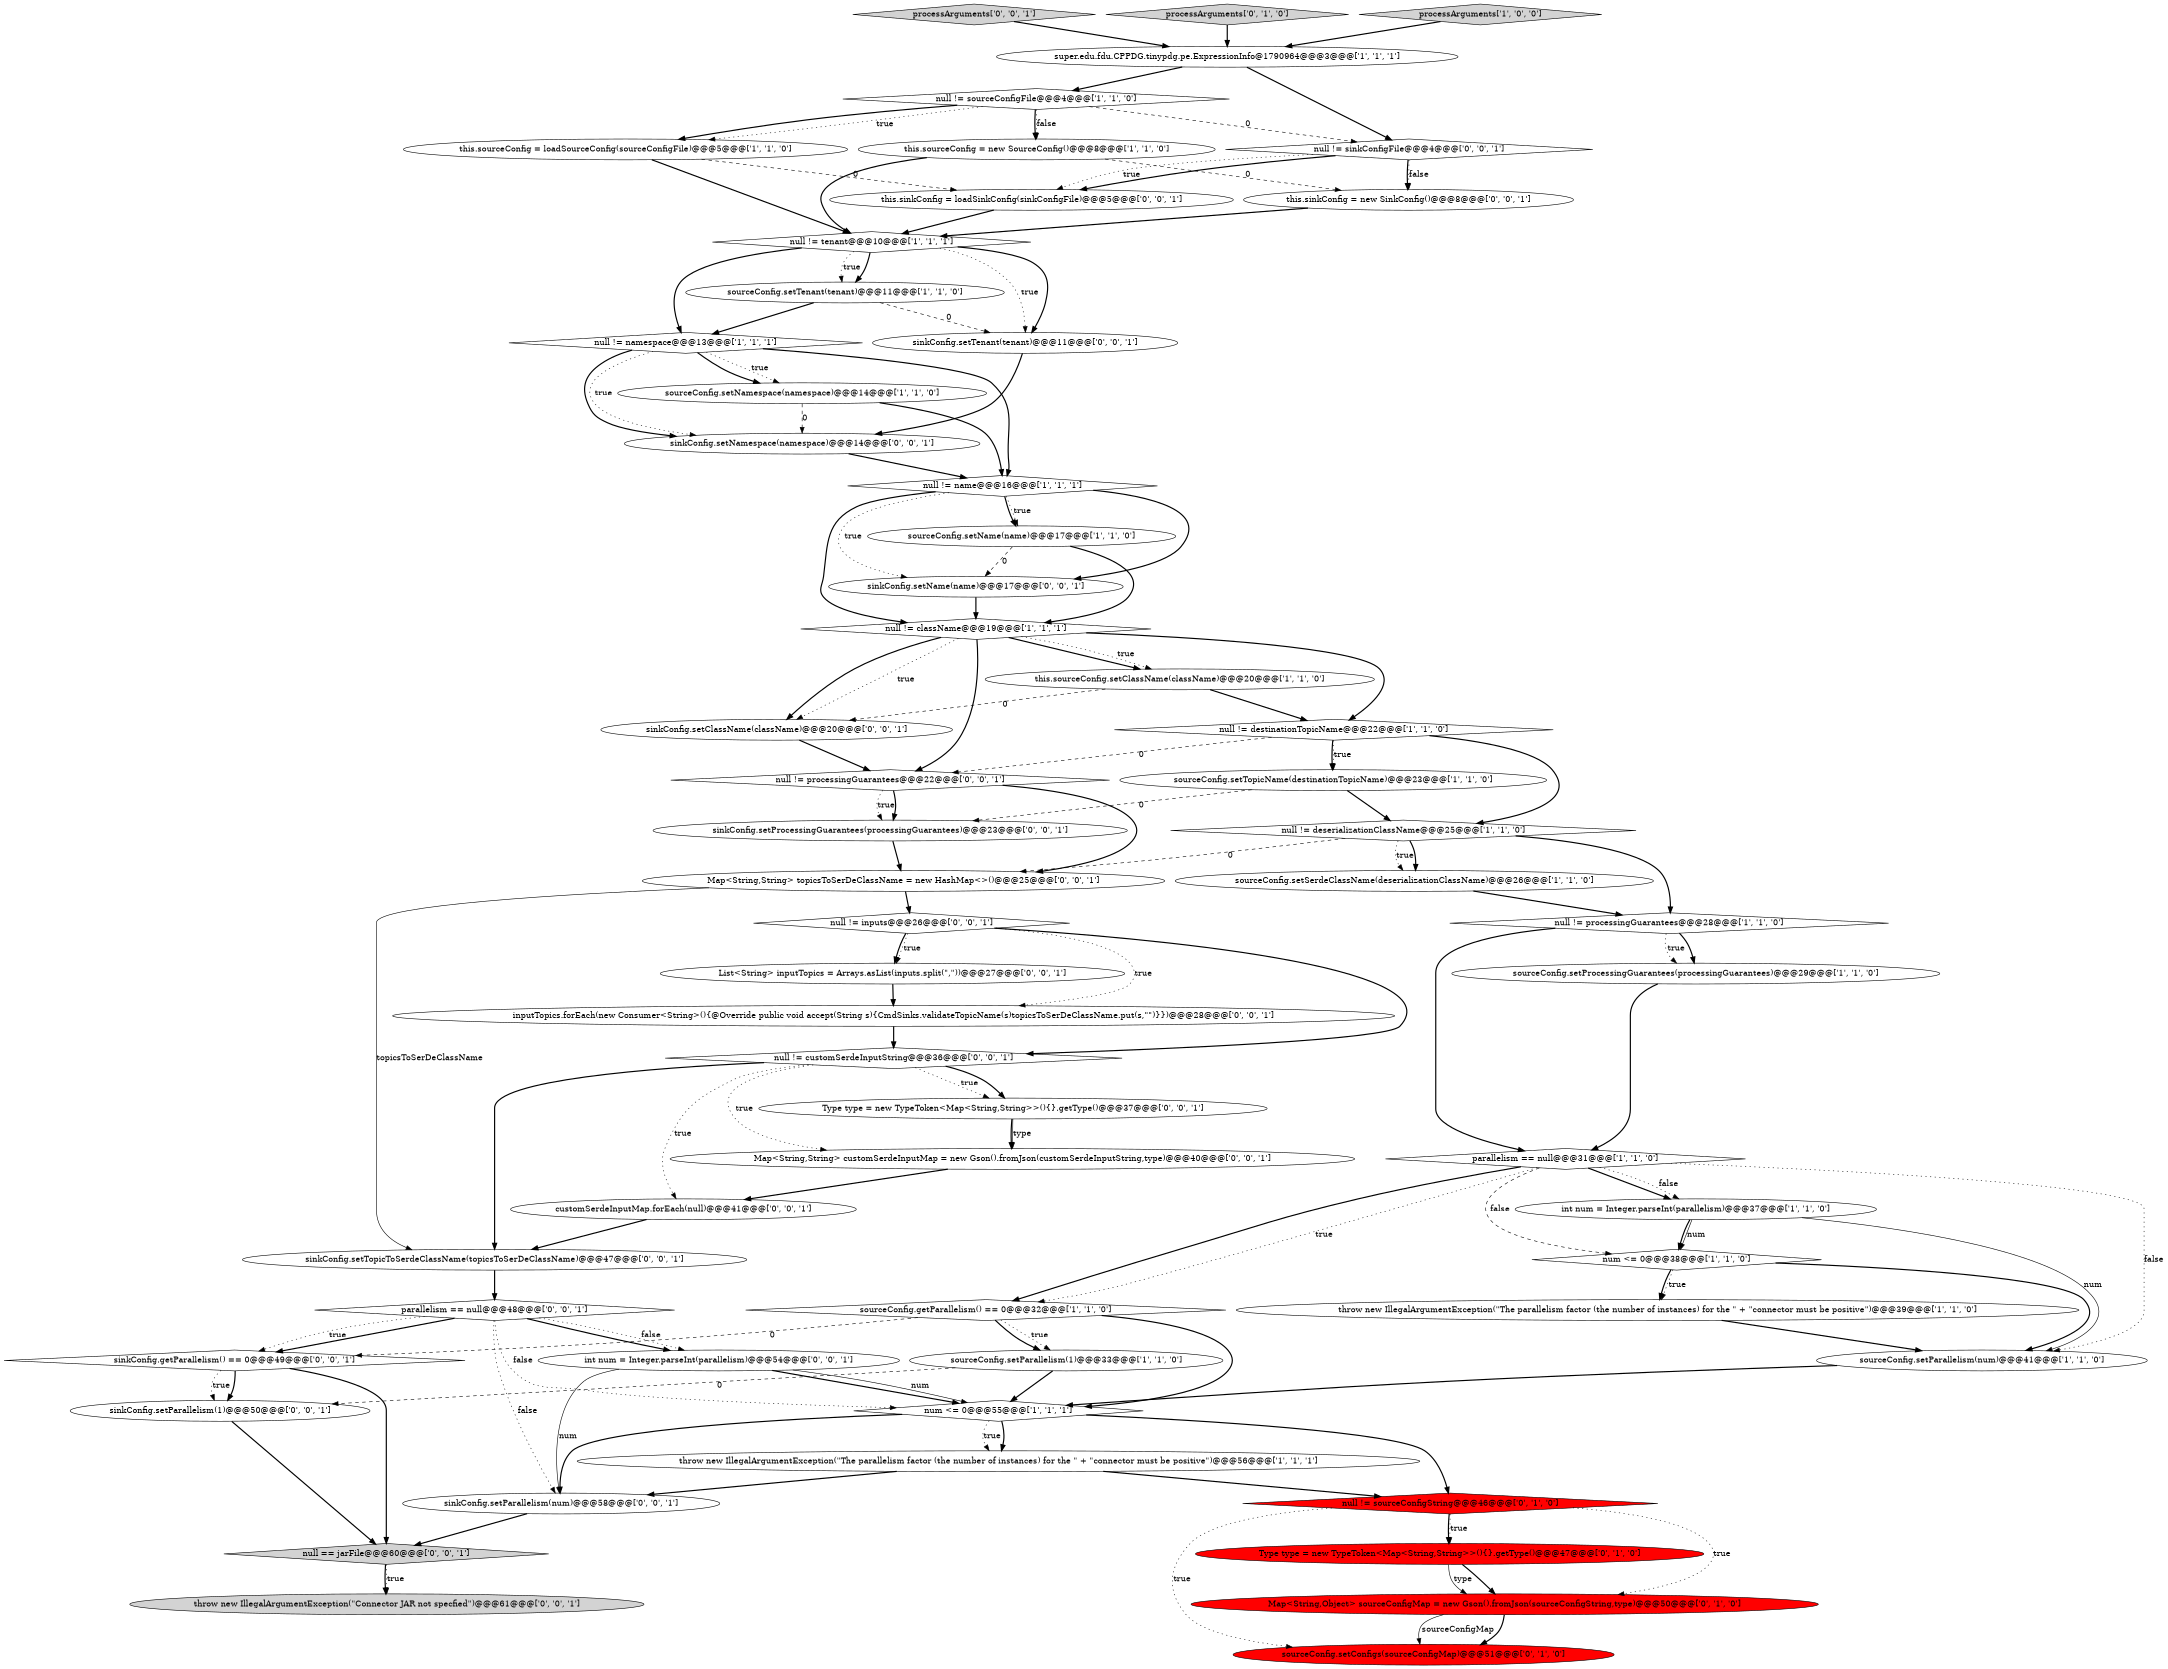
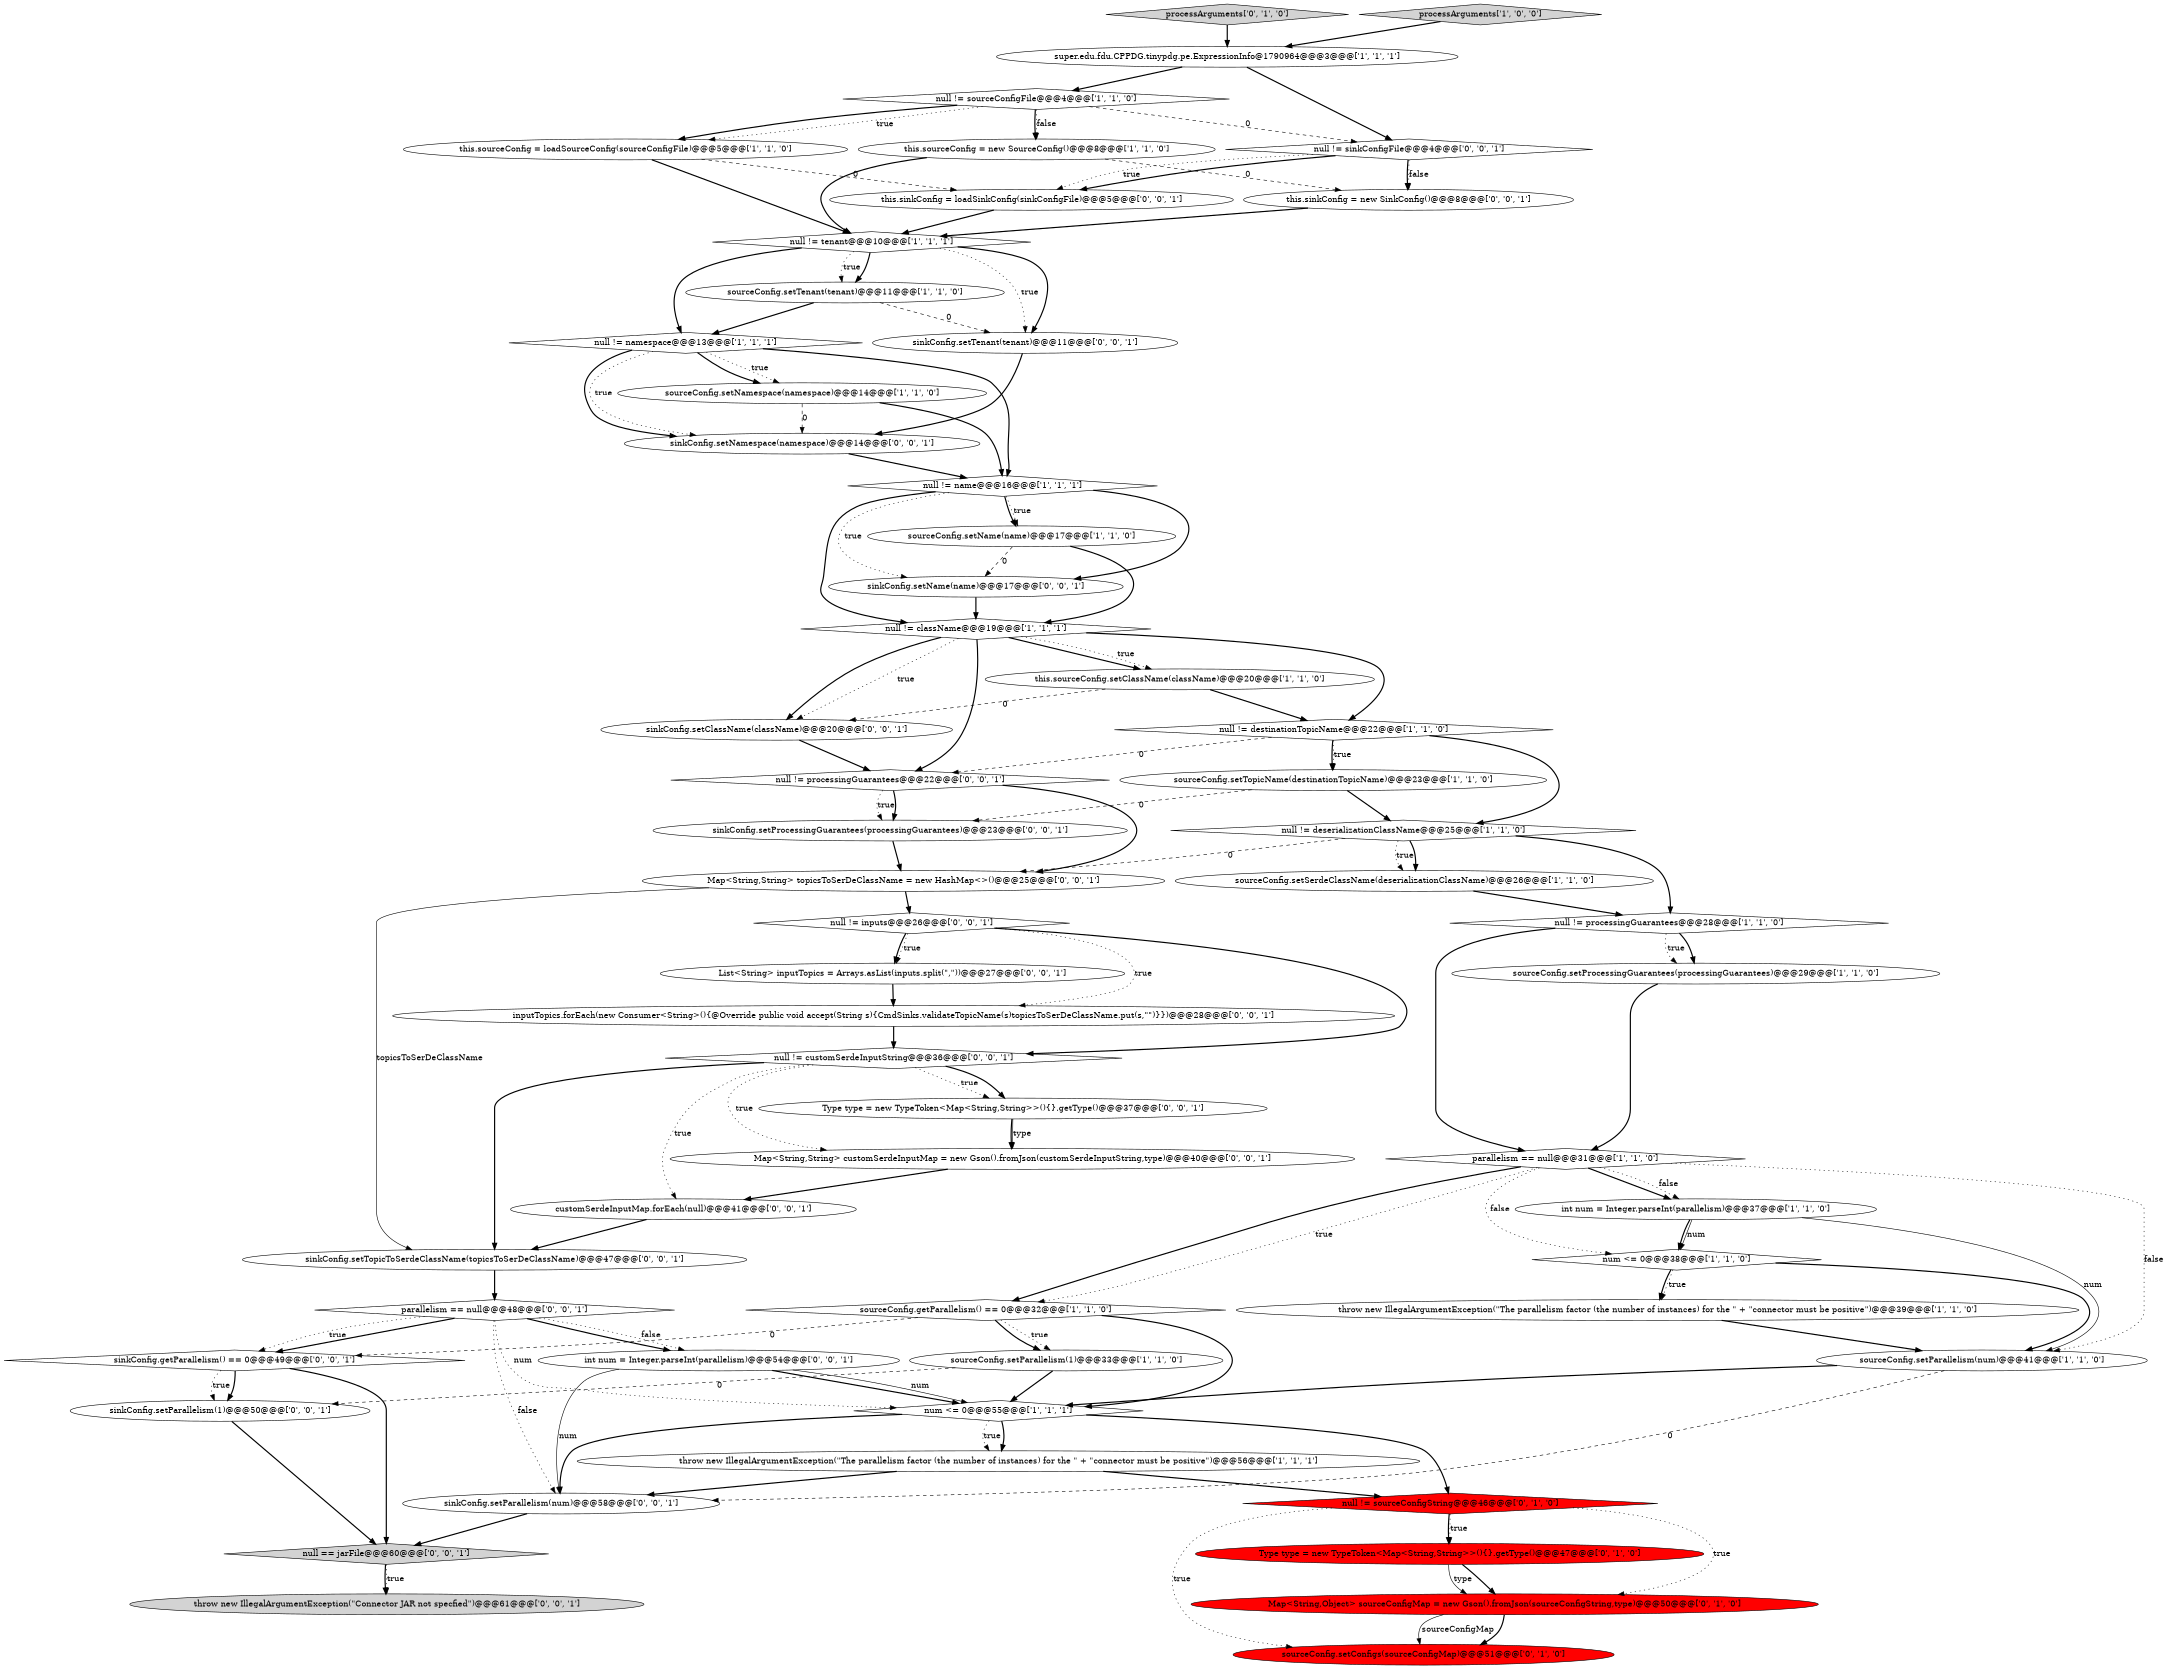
node "processArguments['0', '0', '1']": removed
edge "parallelism == null@@@31@@@['1', '1', '0']" -> "num <= 0@@@38@@@['1', '1', '0']": style dashed -> dotted
edge "parallelism == null@@@48@@@['0', '0', '1']" -> "num <= 0@@@55@@@['1', '1', '1']": label "false" -> "num"
edge "sourceConfig.setParallelism(num)@@@41@@@['1', '1', '0']" -> "sinkConfig.setParallelism(num)@@@58@@@['0', '0', '1']": added, label "0"
